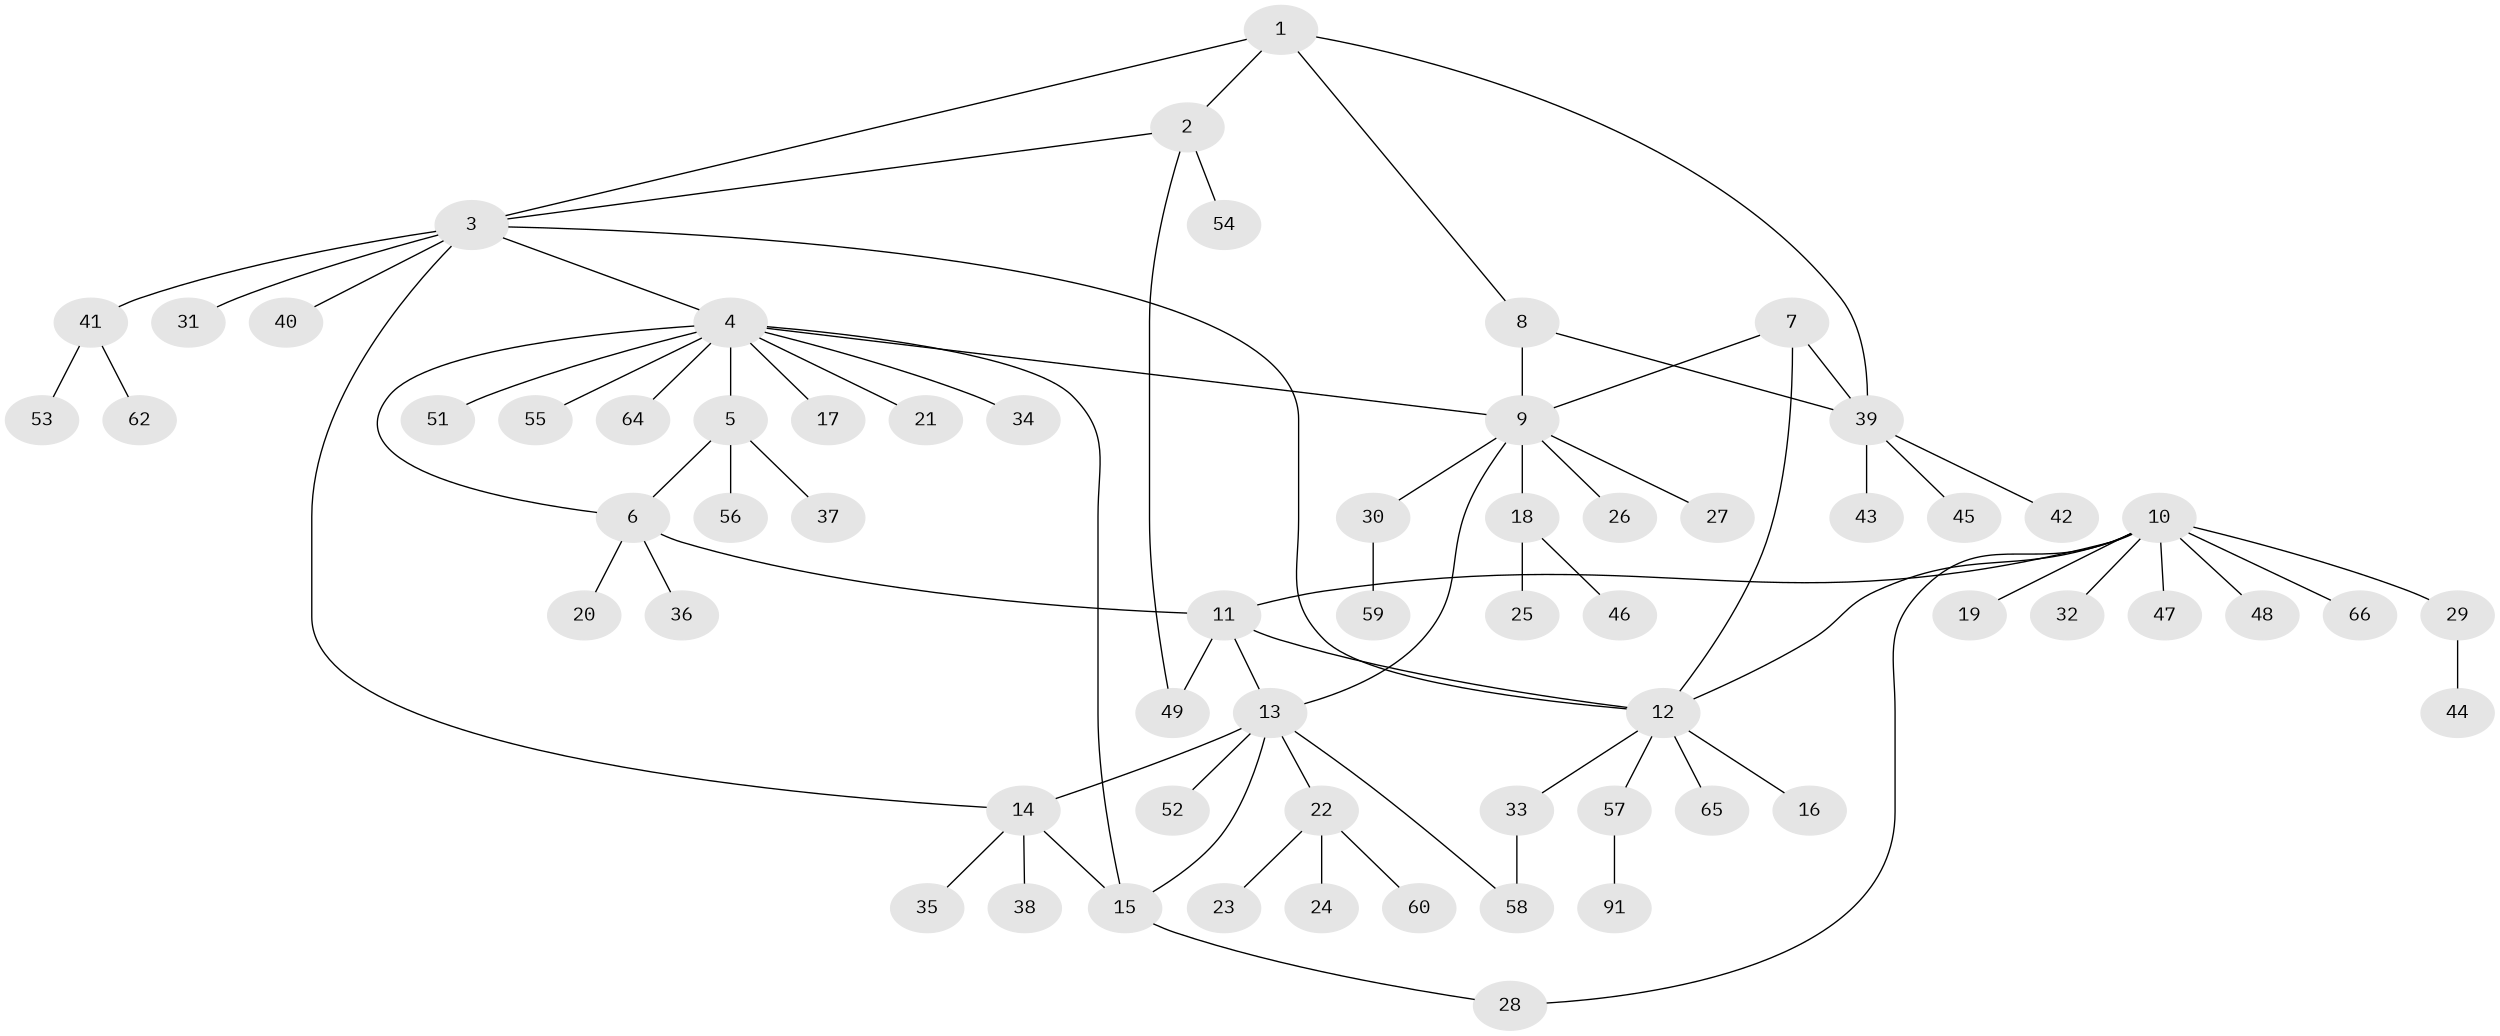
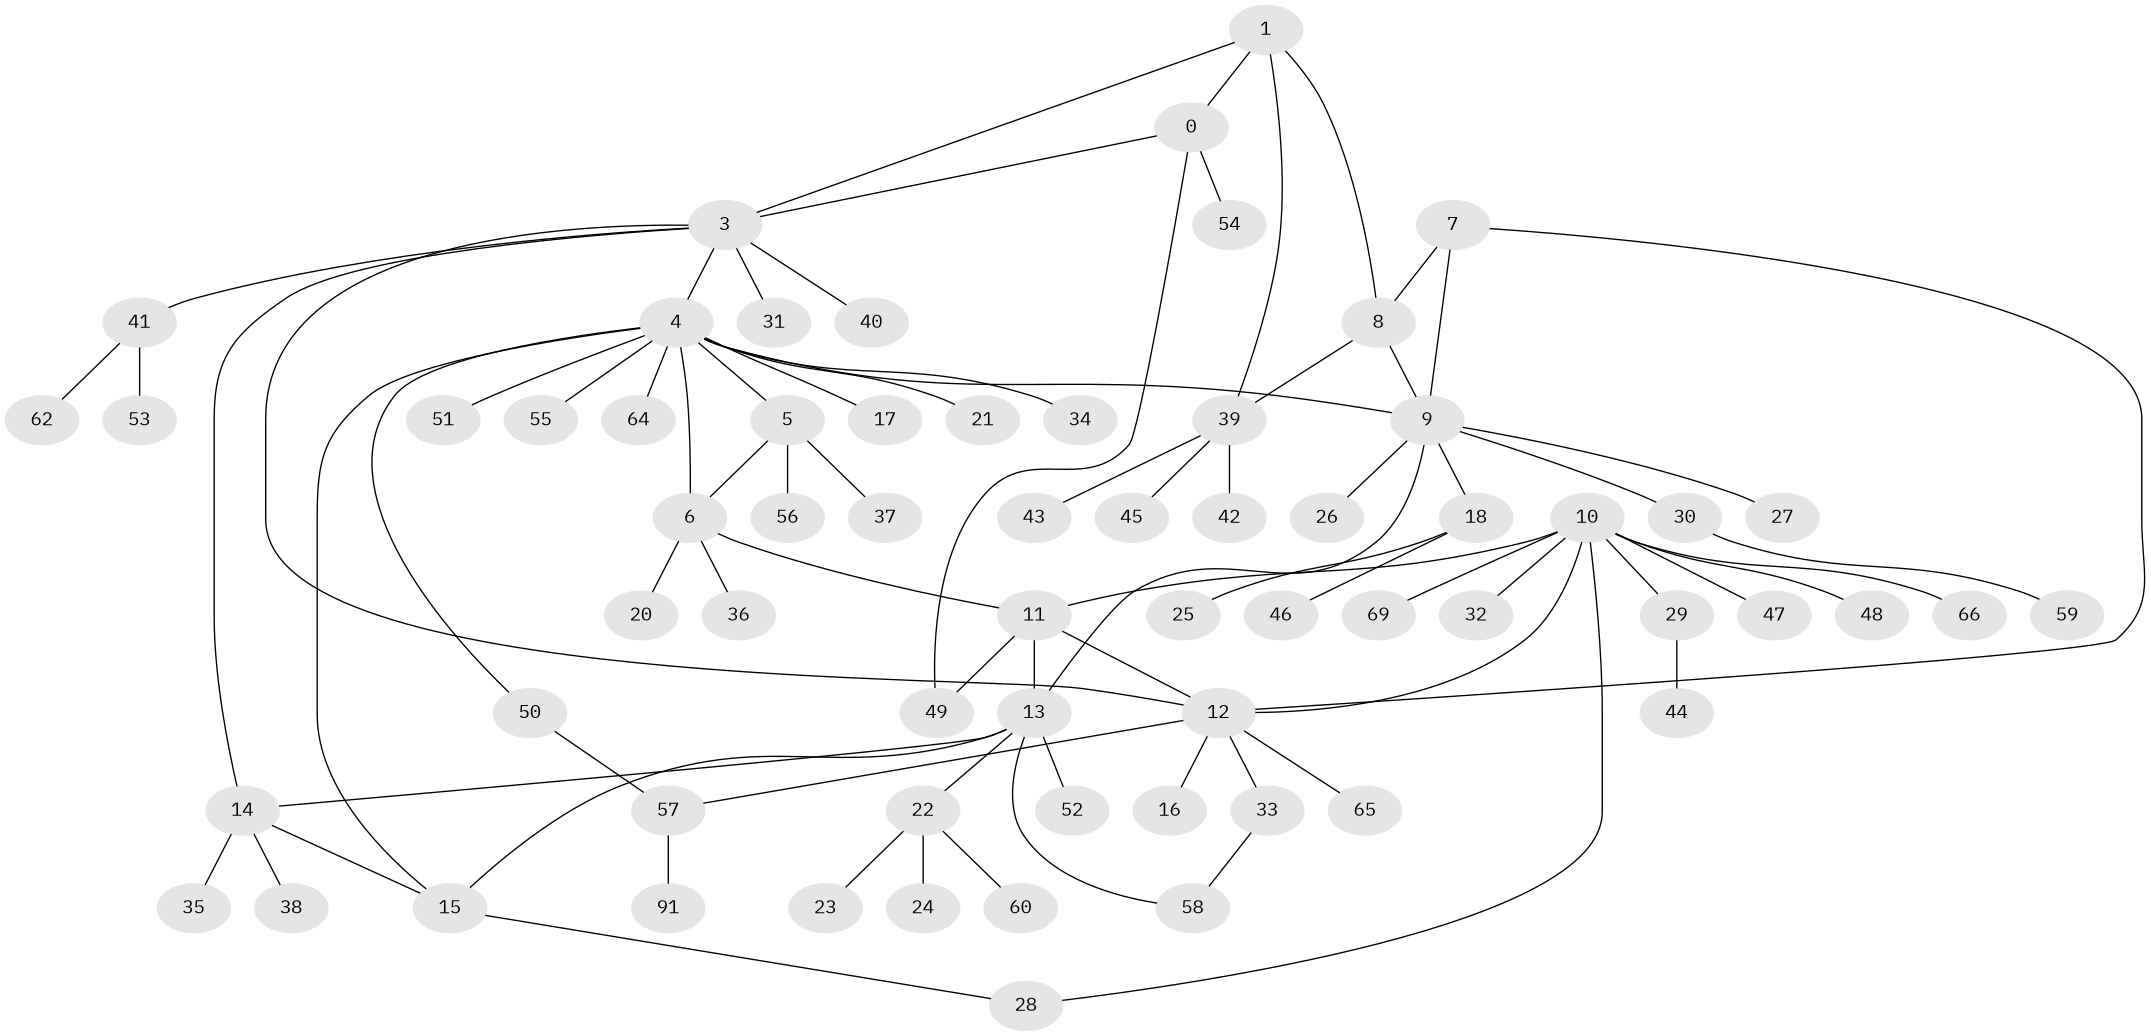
node "2": label "2" -> "0"
edge "7" -- "39": now "7" -- "8"
node "19": label "19" -> "69"
node "50": added
